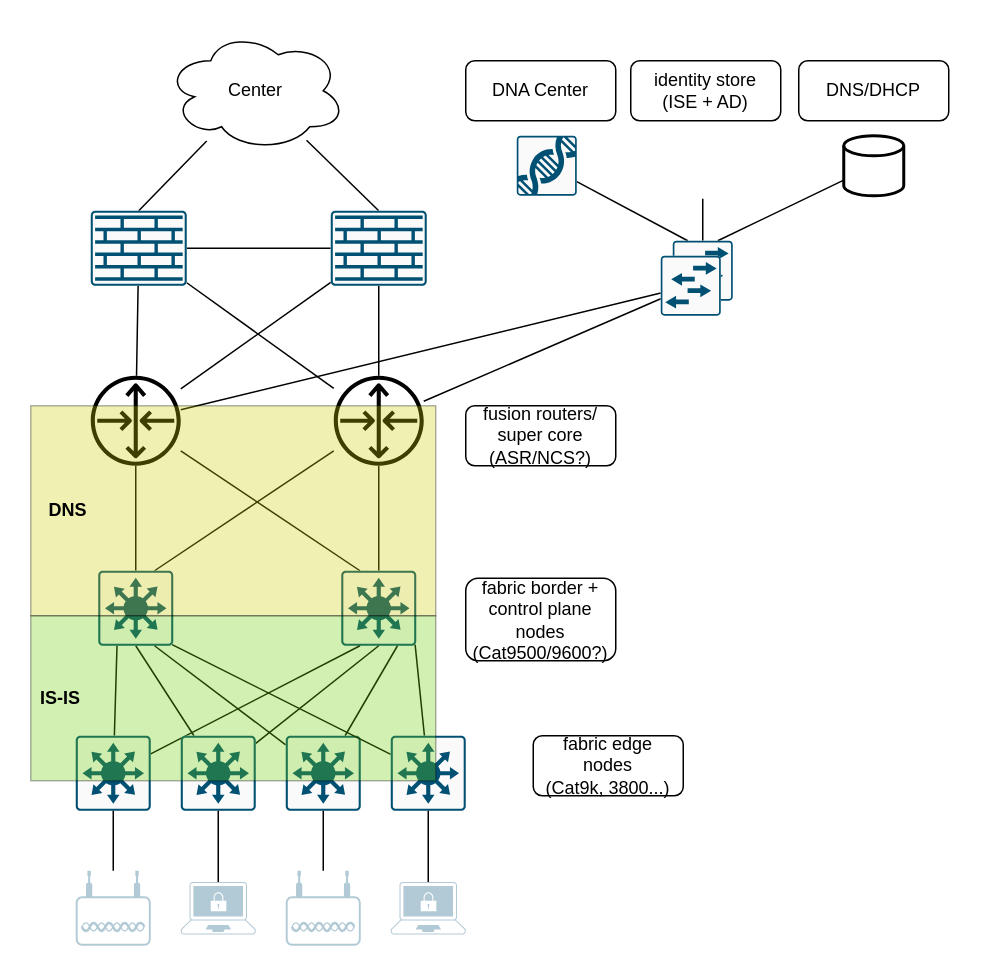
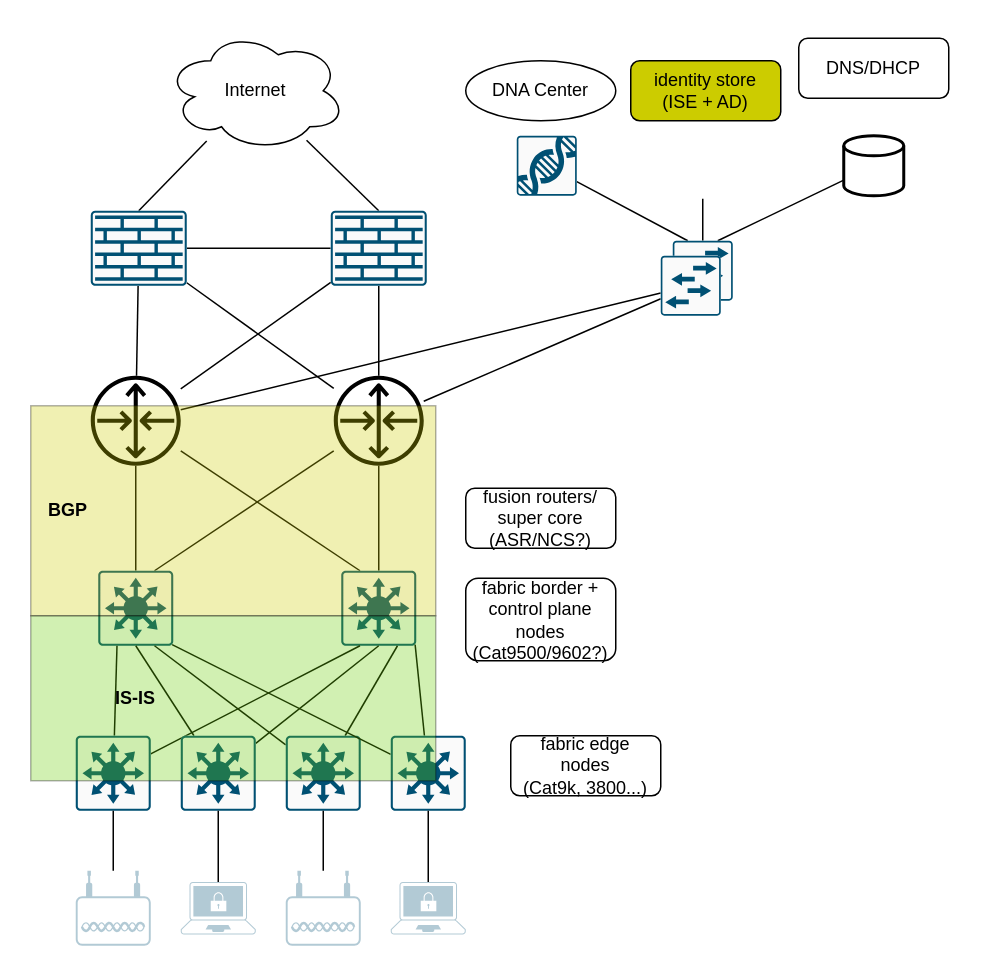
node "Center": label "Center" -> "Internet"
node "DNA Center": shape rounded rectangle -> ellipse
node "identity store (ISE + AD)": fillcolor #ffffff -> #cccc00
node "DNS/DHCP": moved (874, 91) -> (874, 68)
node "fusion routers/ super core (ASR/NCS?)": moved (541, 436) -> (541, 518)
node "DNS": label "DNS" -> "BGP"
node "fabric border + control plane nodes (Cat9500/9600?)": label "fabric border + control plane nodes (Cat9500/9600?)" -> "fabric border + control plane nodes (Cat9500/9602?)"
node "IS-IS": moved (61, 698) -> (136, 698)
node "fabric edge nodes (Cat9k, 3800...)": moved (608, 766) -> (586, 766)
